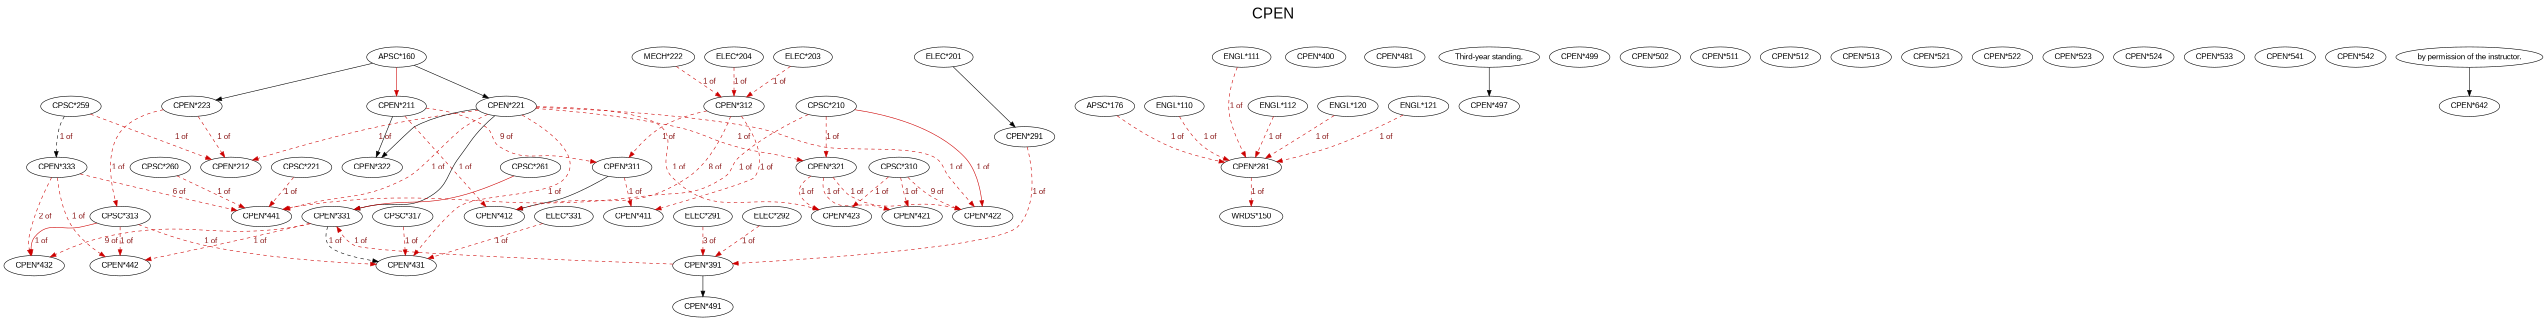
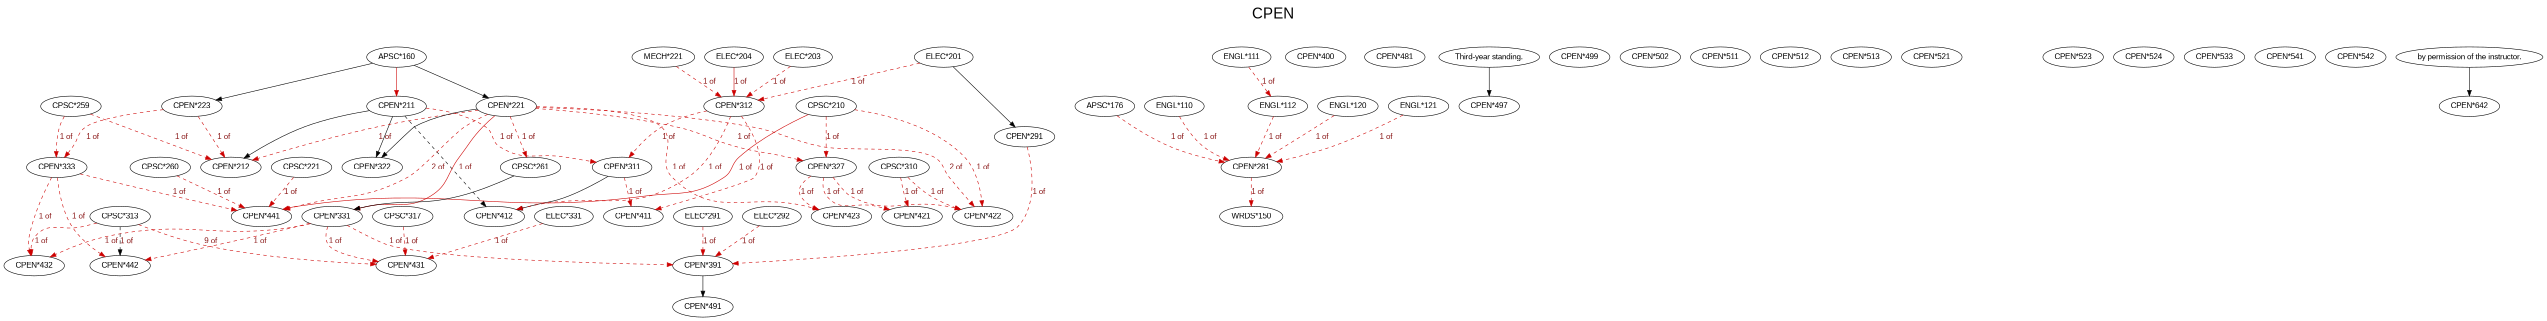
node "MECH*222": label "MECH*222" -> "MECH*221"
node "CPEN*522": removed
edge "ELEC*204" -> "CPEN*312": style dashed -> solid
edge "ELEC*201" -> "CPEN*312": added, label "1 of"
edge "ENGL*111" -> "CPEN*281": now "ENGL*111" -> "ENGL*112"
edge "CPEN*211" -> "CPEN*212": added
edge "CPSC*259" -> "CPEN*333": color black -> red3
edge "CPSC*210" -> "CPEN*422": style solid -> dashed
edge "CPEN*211" -> "CPEN*311": label "9 of" -> "1 of"
edge "CPEN*223" -> "CPSC*313": now "CPEN*223" -> "CPEN*333"
edge "CPEN*211" -> "CPEN*412": color red3 -> black
edge "CPEN*221" -> "CPEN*441": label "1 of" -> "2 of"
edge "CPEN*312" -> "CPEN*412": label "8 of" -> "1 of"
node "CPEN*321": label "CPEN*321" -> "CPEN*327"
edge "CPEN*221" -> "CPEN*422": label "1 of" -> "2 of"
edge "CPEN*221" -> "CPEN*331": color black -> red3
edge "CPSC*310" -> "CPEN*423": removed, label "1 of"
edge "CPEN*333" -> "CPEN*441": label "6 of" -> "1 of"
edge "CPSC*310" -> "CPEN*422": label "9 of" -> "1 of"
edge "CPEN*221" -> "CPEN*431": now "CPEN*221" -> "CPSC*261"
edge "CPSC*261" -> "CPEN*331": color red3 -> black
edge "CPSC*210" -> "CPEN*441": style dashed -> solid
edge "CPEN*333" -> "CPEN*432": label "2 of" -> "1 of"
edge "CPSC*313" -> "CPEN*432": style solid -> dashed
edge "CPSC*313" -> "CPEN*442": color red3 -> black
edge "CPEN*331" -> "CPEN*432": label "9 of" -> "1 of"
edge "CPSC*313" -> "CPEN*431": label "1 of" -> "9 of"
edge "ELEC*291" -> "CPEN*391": label "3 of" -> "1 of"
edge "CPEN*331" -> "CPEN*431": color black -> red3
edge "CPEN*391" -> "CPEN*331": reversed
